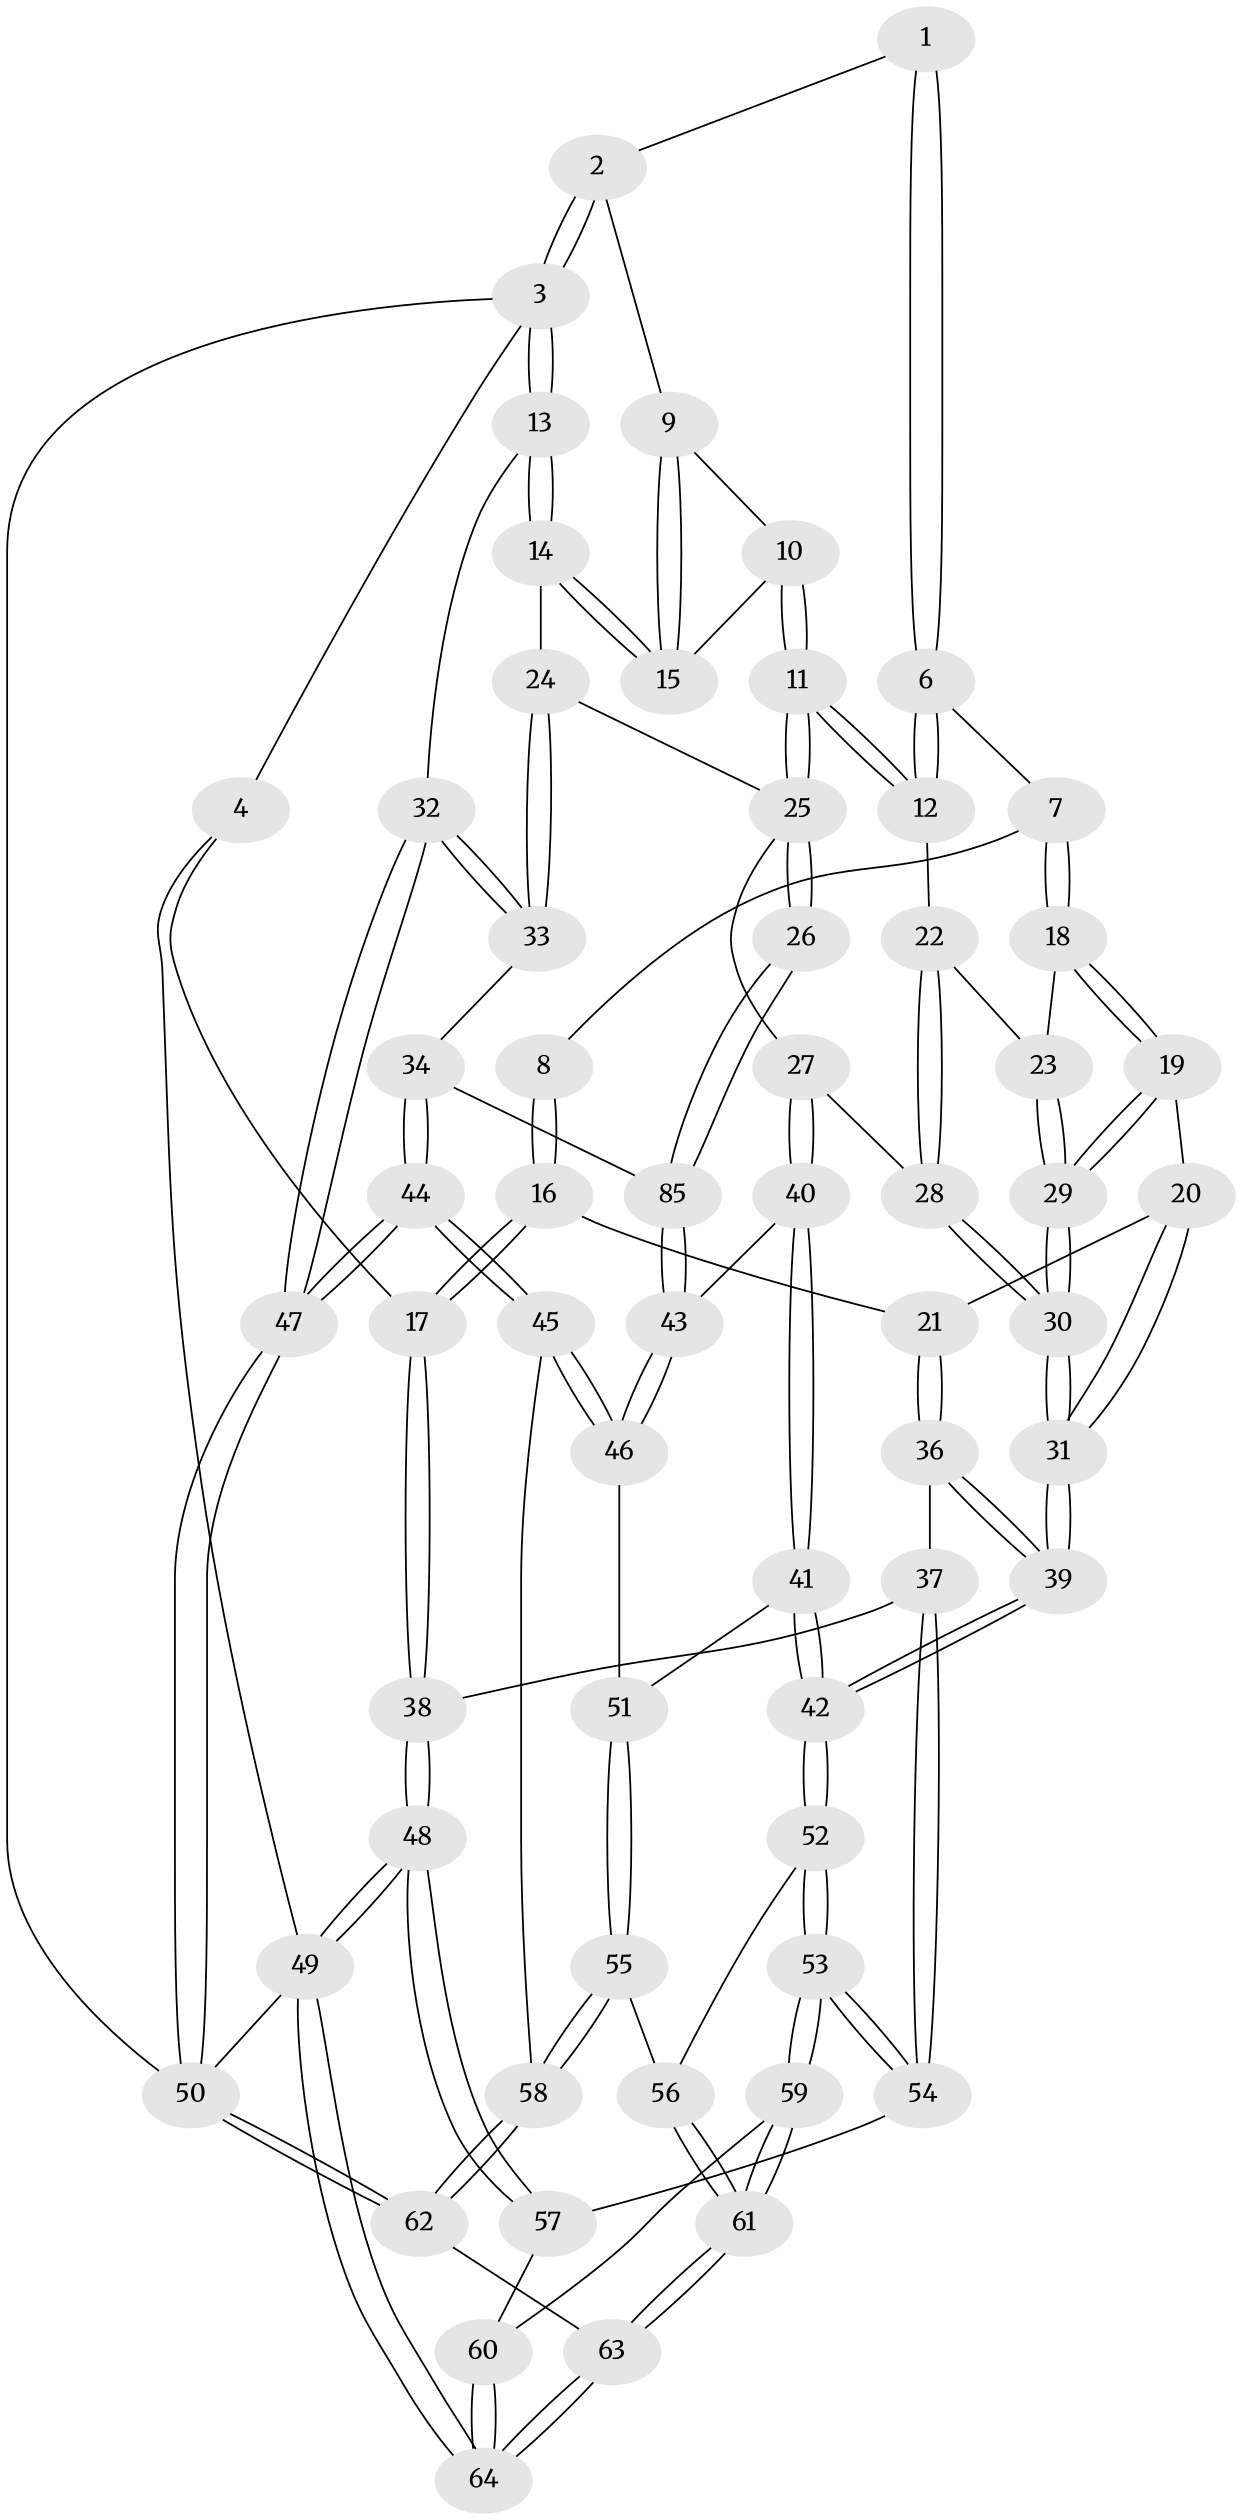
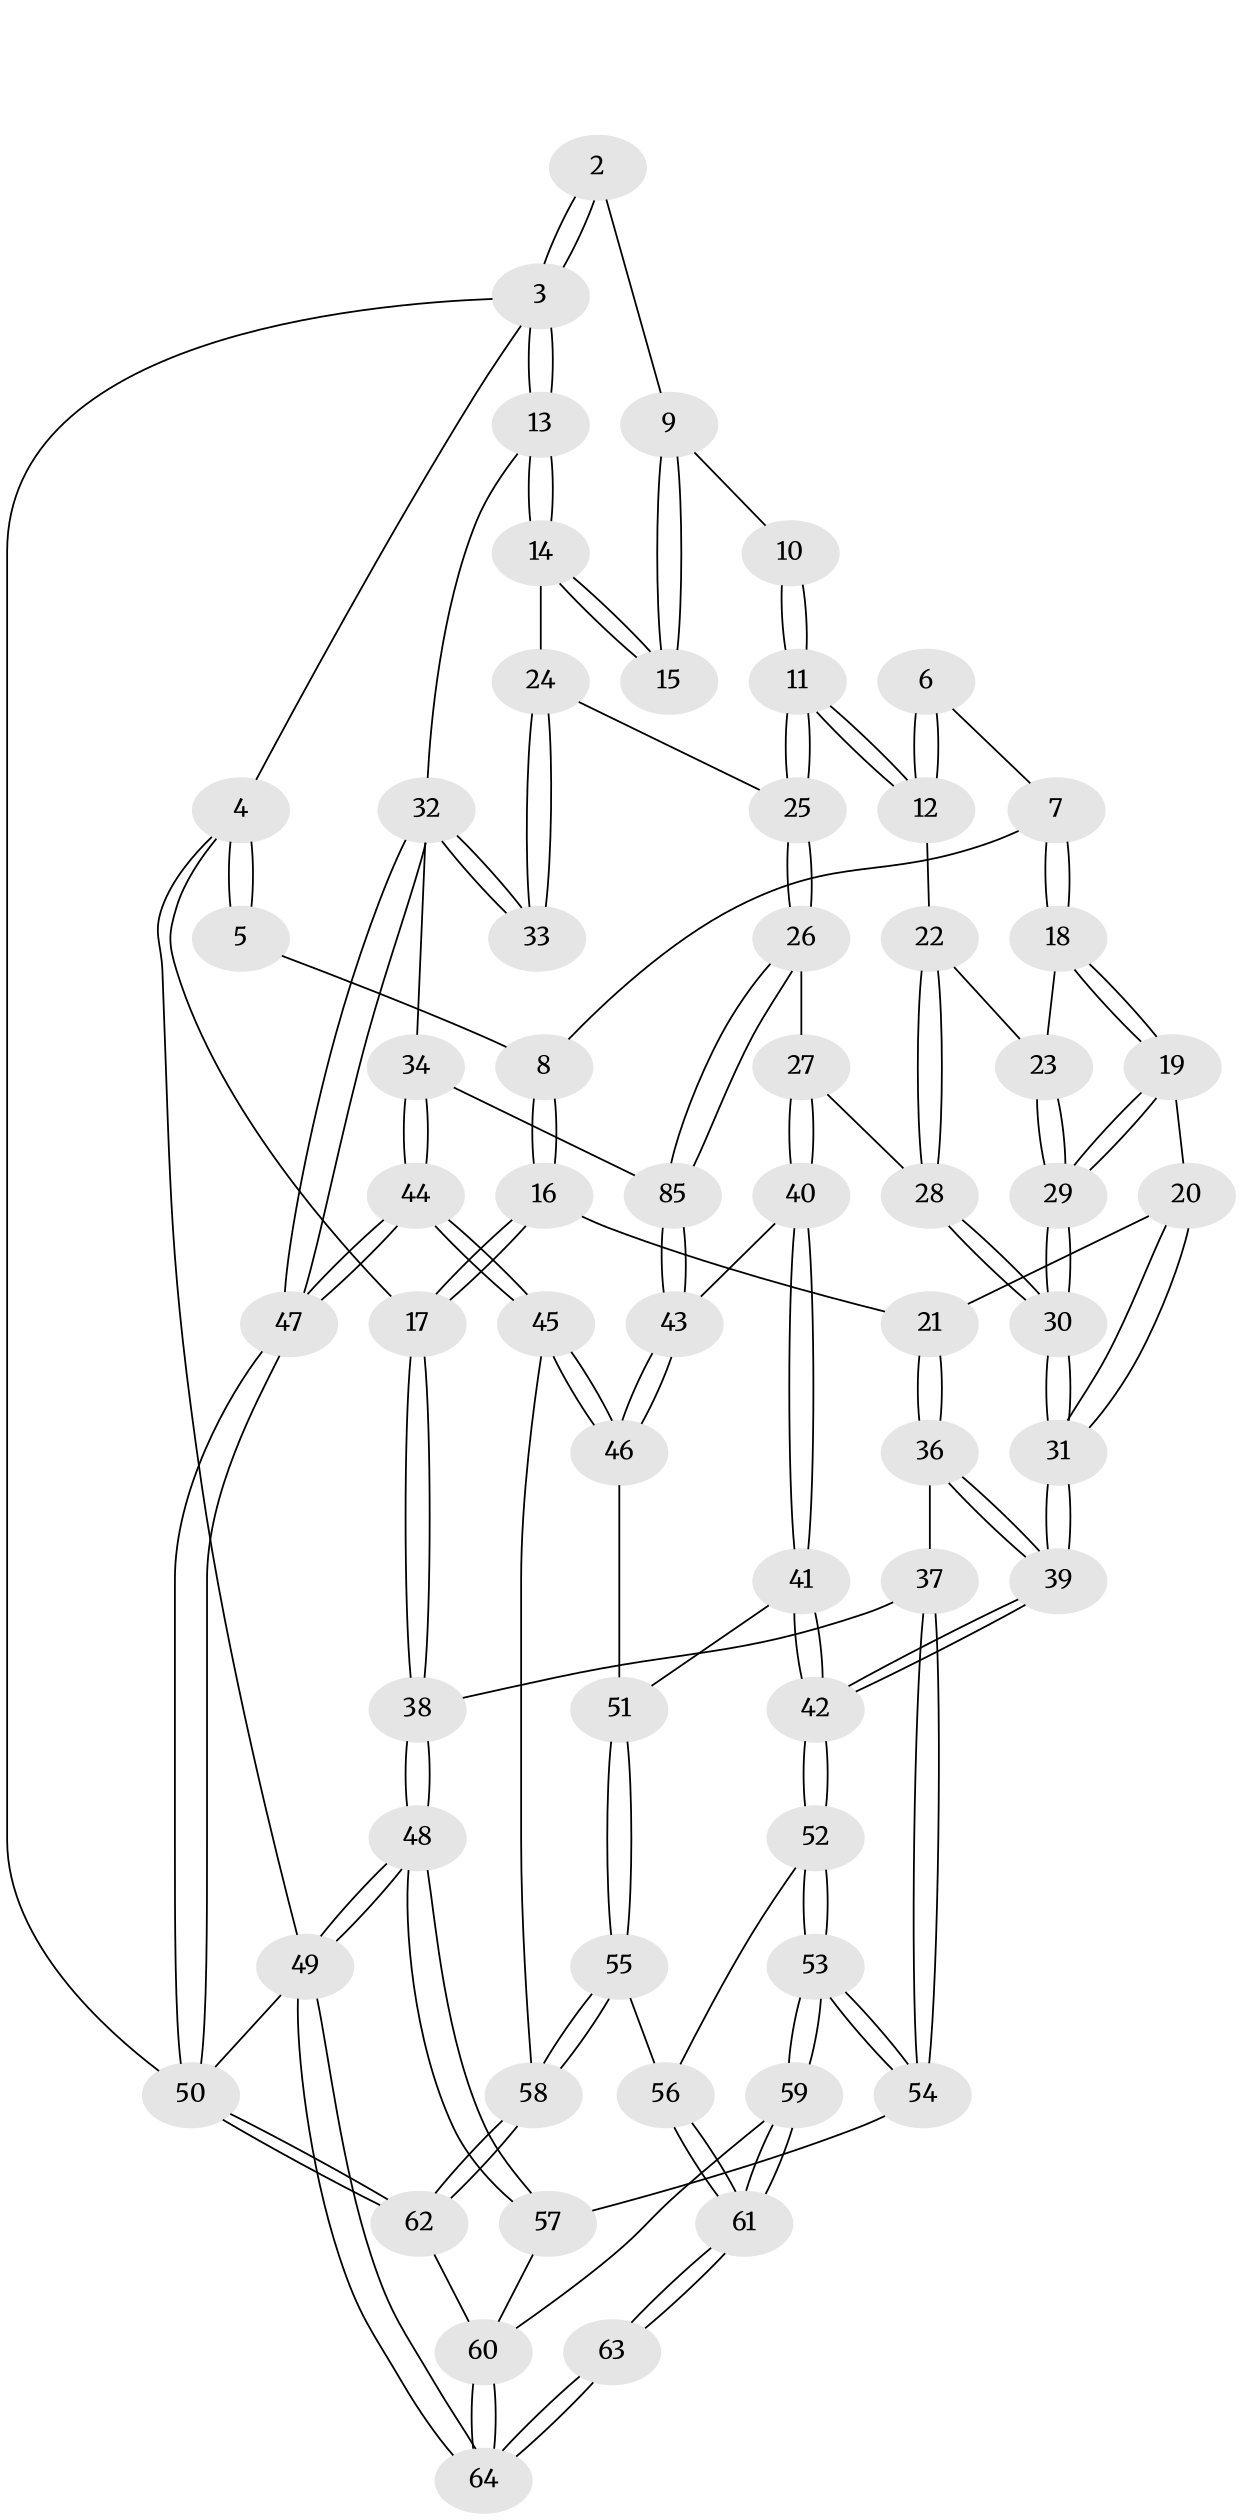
node "1": removed
edge "10" -- "15": removed
node "5": added
edge "25" -- "27": now "26" -- "27"
edge "33" -- "34": now "32" -- "34"
edge "62" -- "63": now "62" -- "60"
